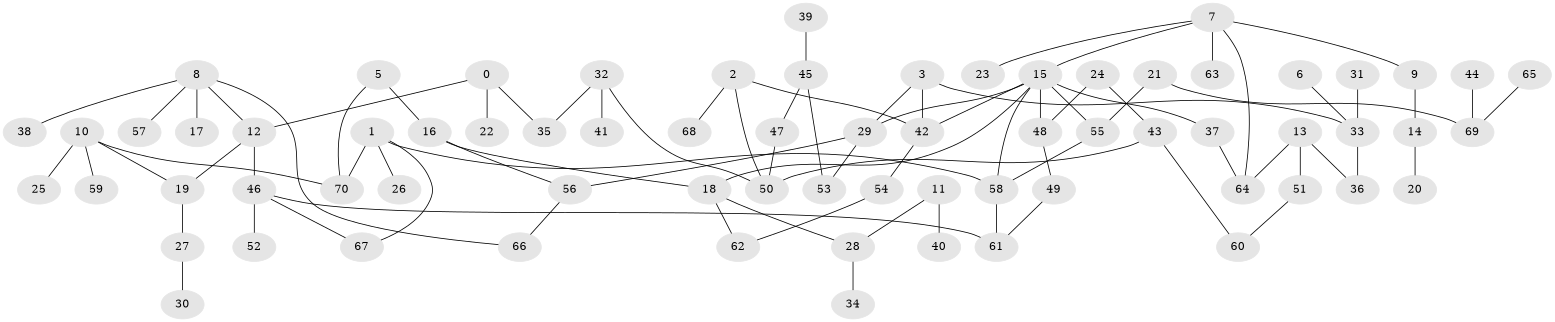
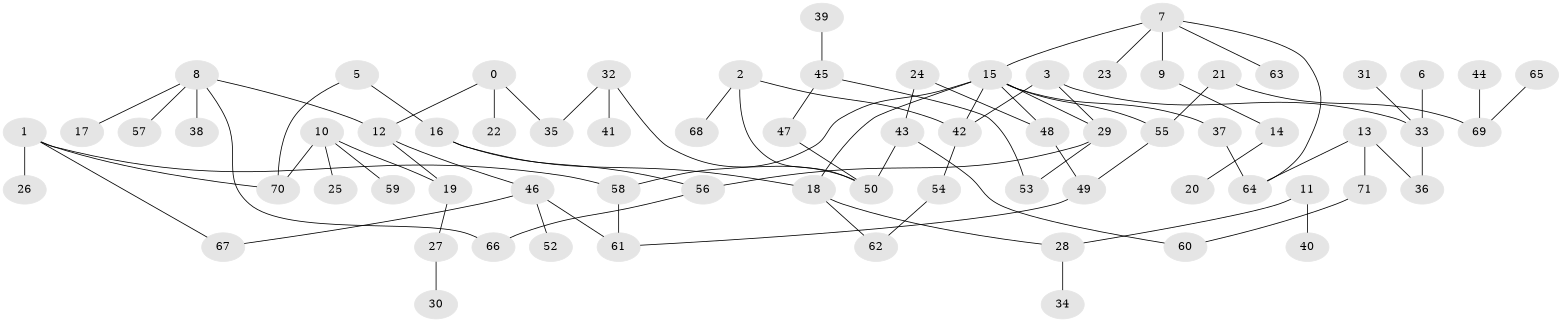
edge "55" -- "58": now "55" -- "49"
node "51": label "51" -> "71"
